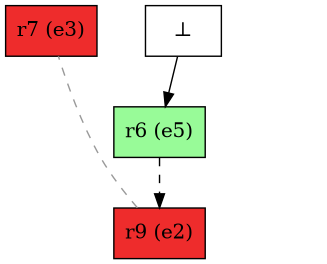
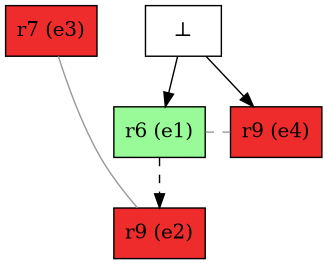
node "r6 (e5)": label "r6 (e5)" -> "r6 (e1)"
node "r9 (e4)": added
edge "r7 (e3)" -- "r9 (e2)": style dashed -> solid
